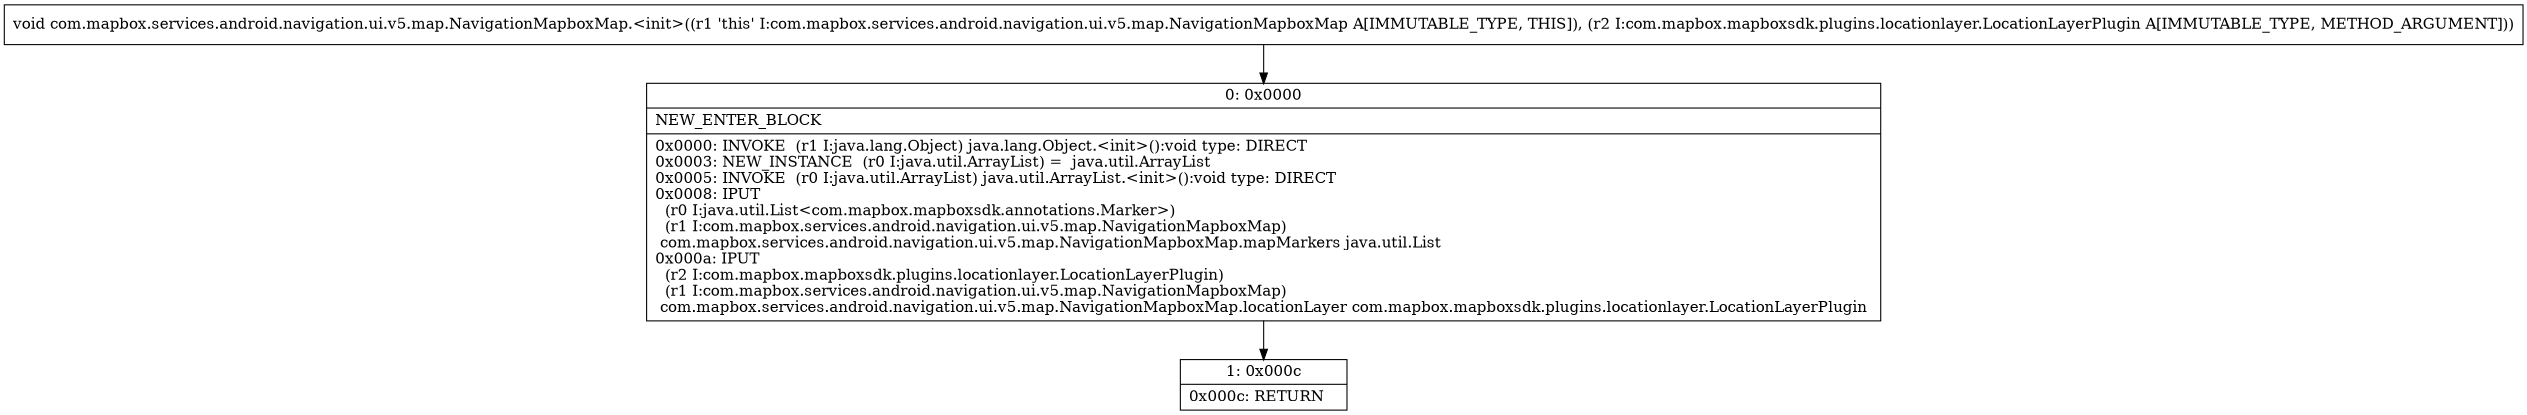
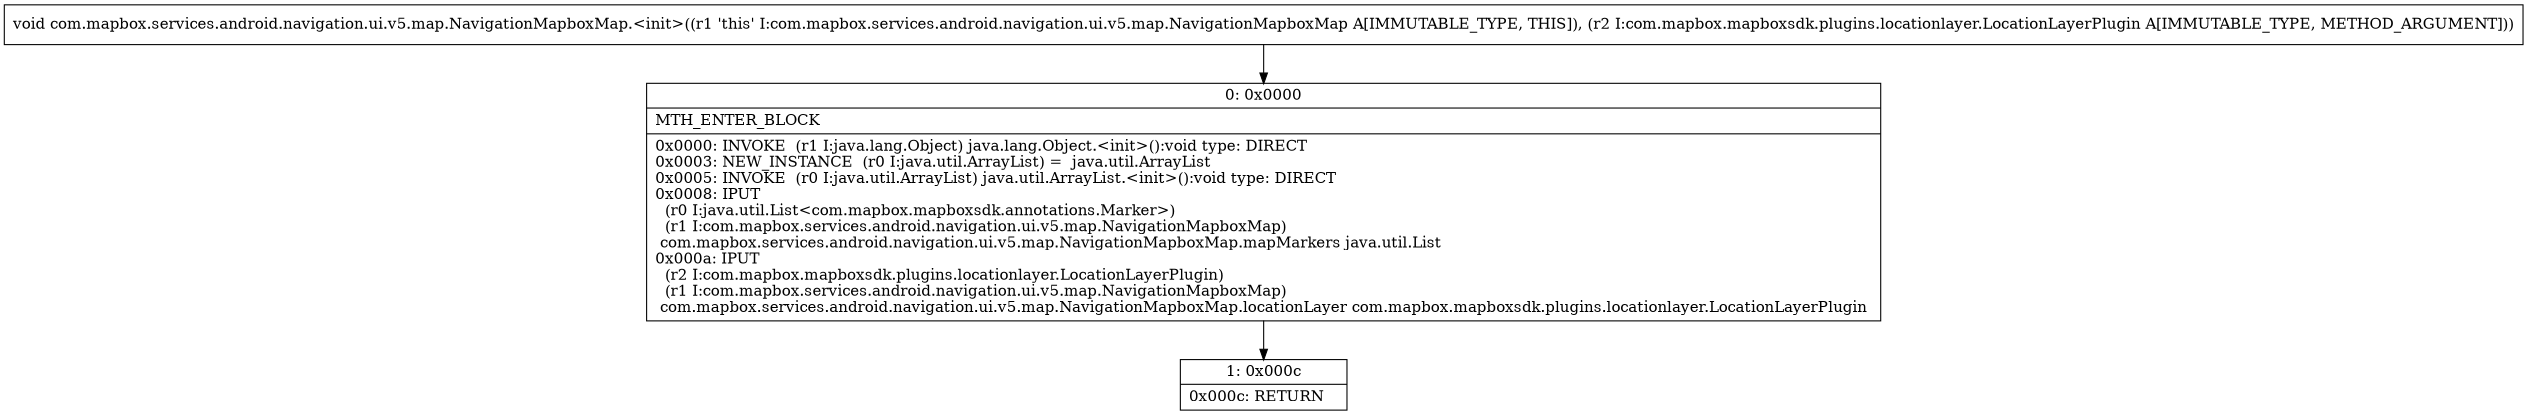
node "0: 0x0000": text "NEW_ENTER_BLOCK" -> "MTH_ENTER_BLOCK"
